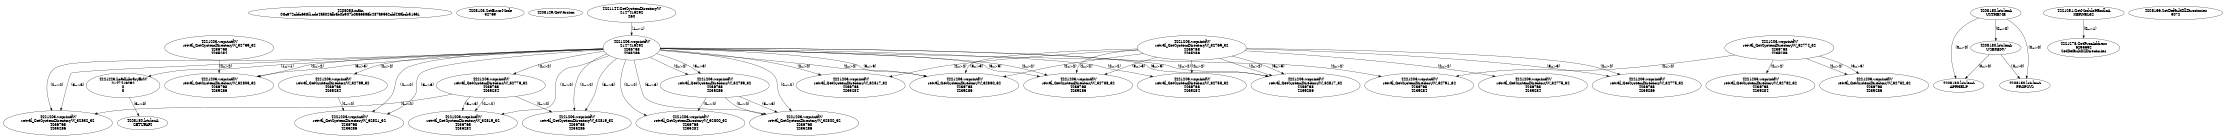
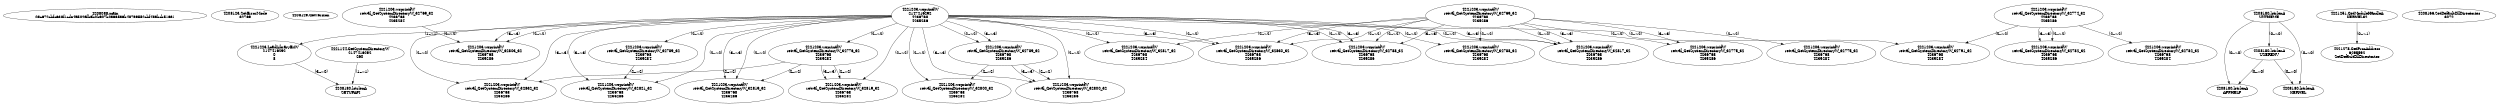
edge "4221144.GetSystemDirectoryW 2147416292 260" -> "4221203.wsprintfW 2147416292 4236768 4235286": now "4221144.GetSystemDirectoryW 2147416292 260" -> "4208180.lstrlenA SETUPAPI"
node "4208180.lstrlenA PROPSYS": label "4208180.lstrlenA PROPSYS" -> "4208180.lstrlenA KERNEL"
